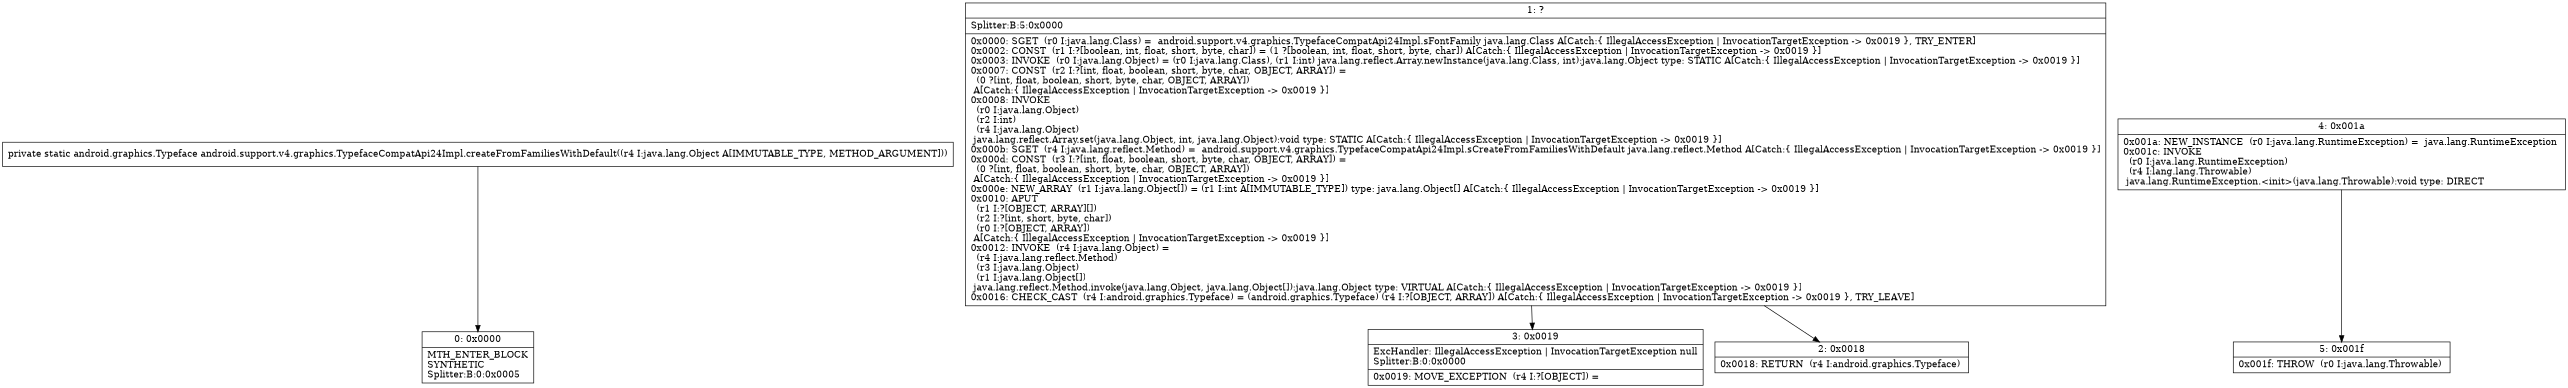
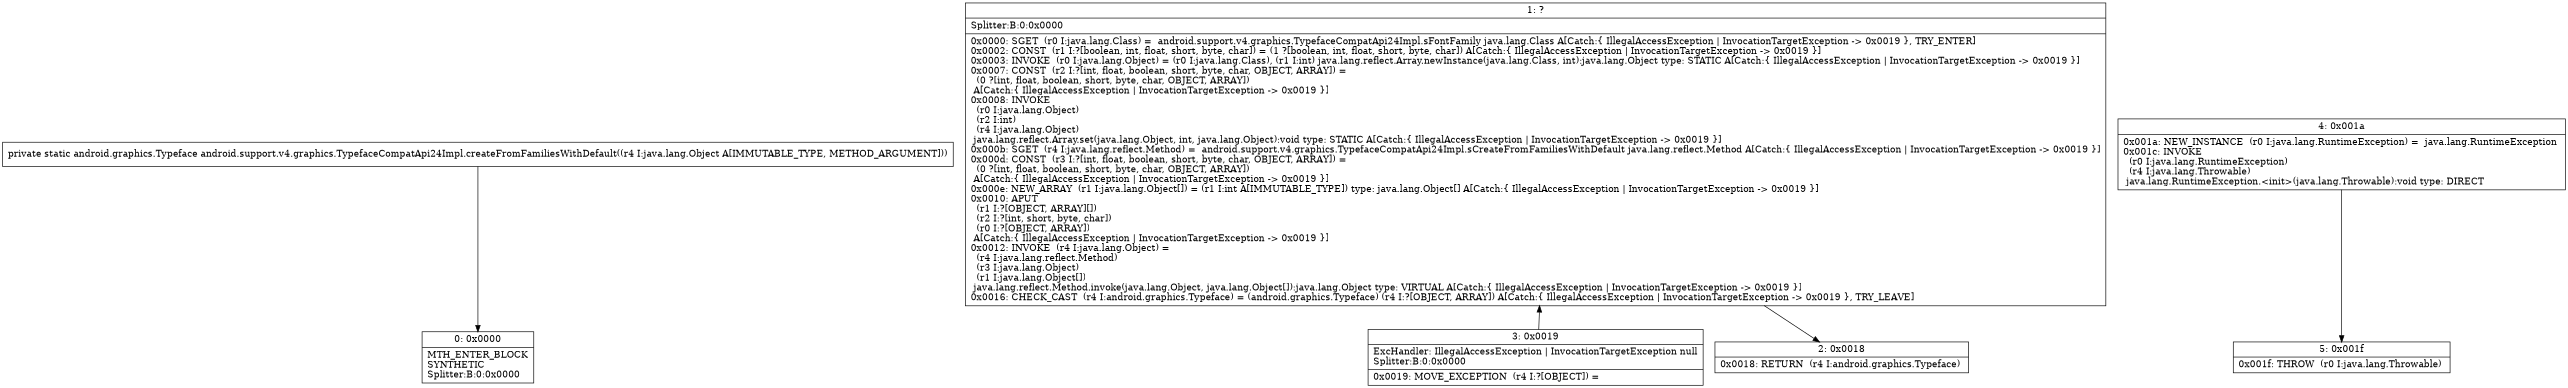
node "1: ?": text "Splitter:B:5:0x0000" -> "Splitter:B:0:0x0000"
node "4: 0x001a": text "(r4 I:lang.lang.Throwable)" -> "(r4 I:java.lang.Throwable)"
edge "1: ?" -> "3: 0x0019": reversed
node "0: 0x0000": text "Splitter:B:0:0x0005" -> "Splitter:B:0:0x0000"
